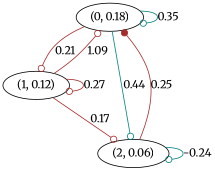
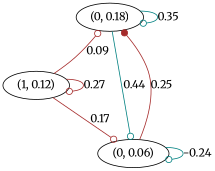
edge "(0, 0.18)" -> "(1, 0.12)": removed, label "0.21"
edge "(1, 0.12)" -> "(0, 0.18)": label "1.09" -> "0.09"
node "(2, 0.06)": label "(2, 0.06)" -> "(0, 0.06)"
